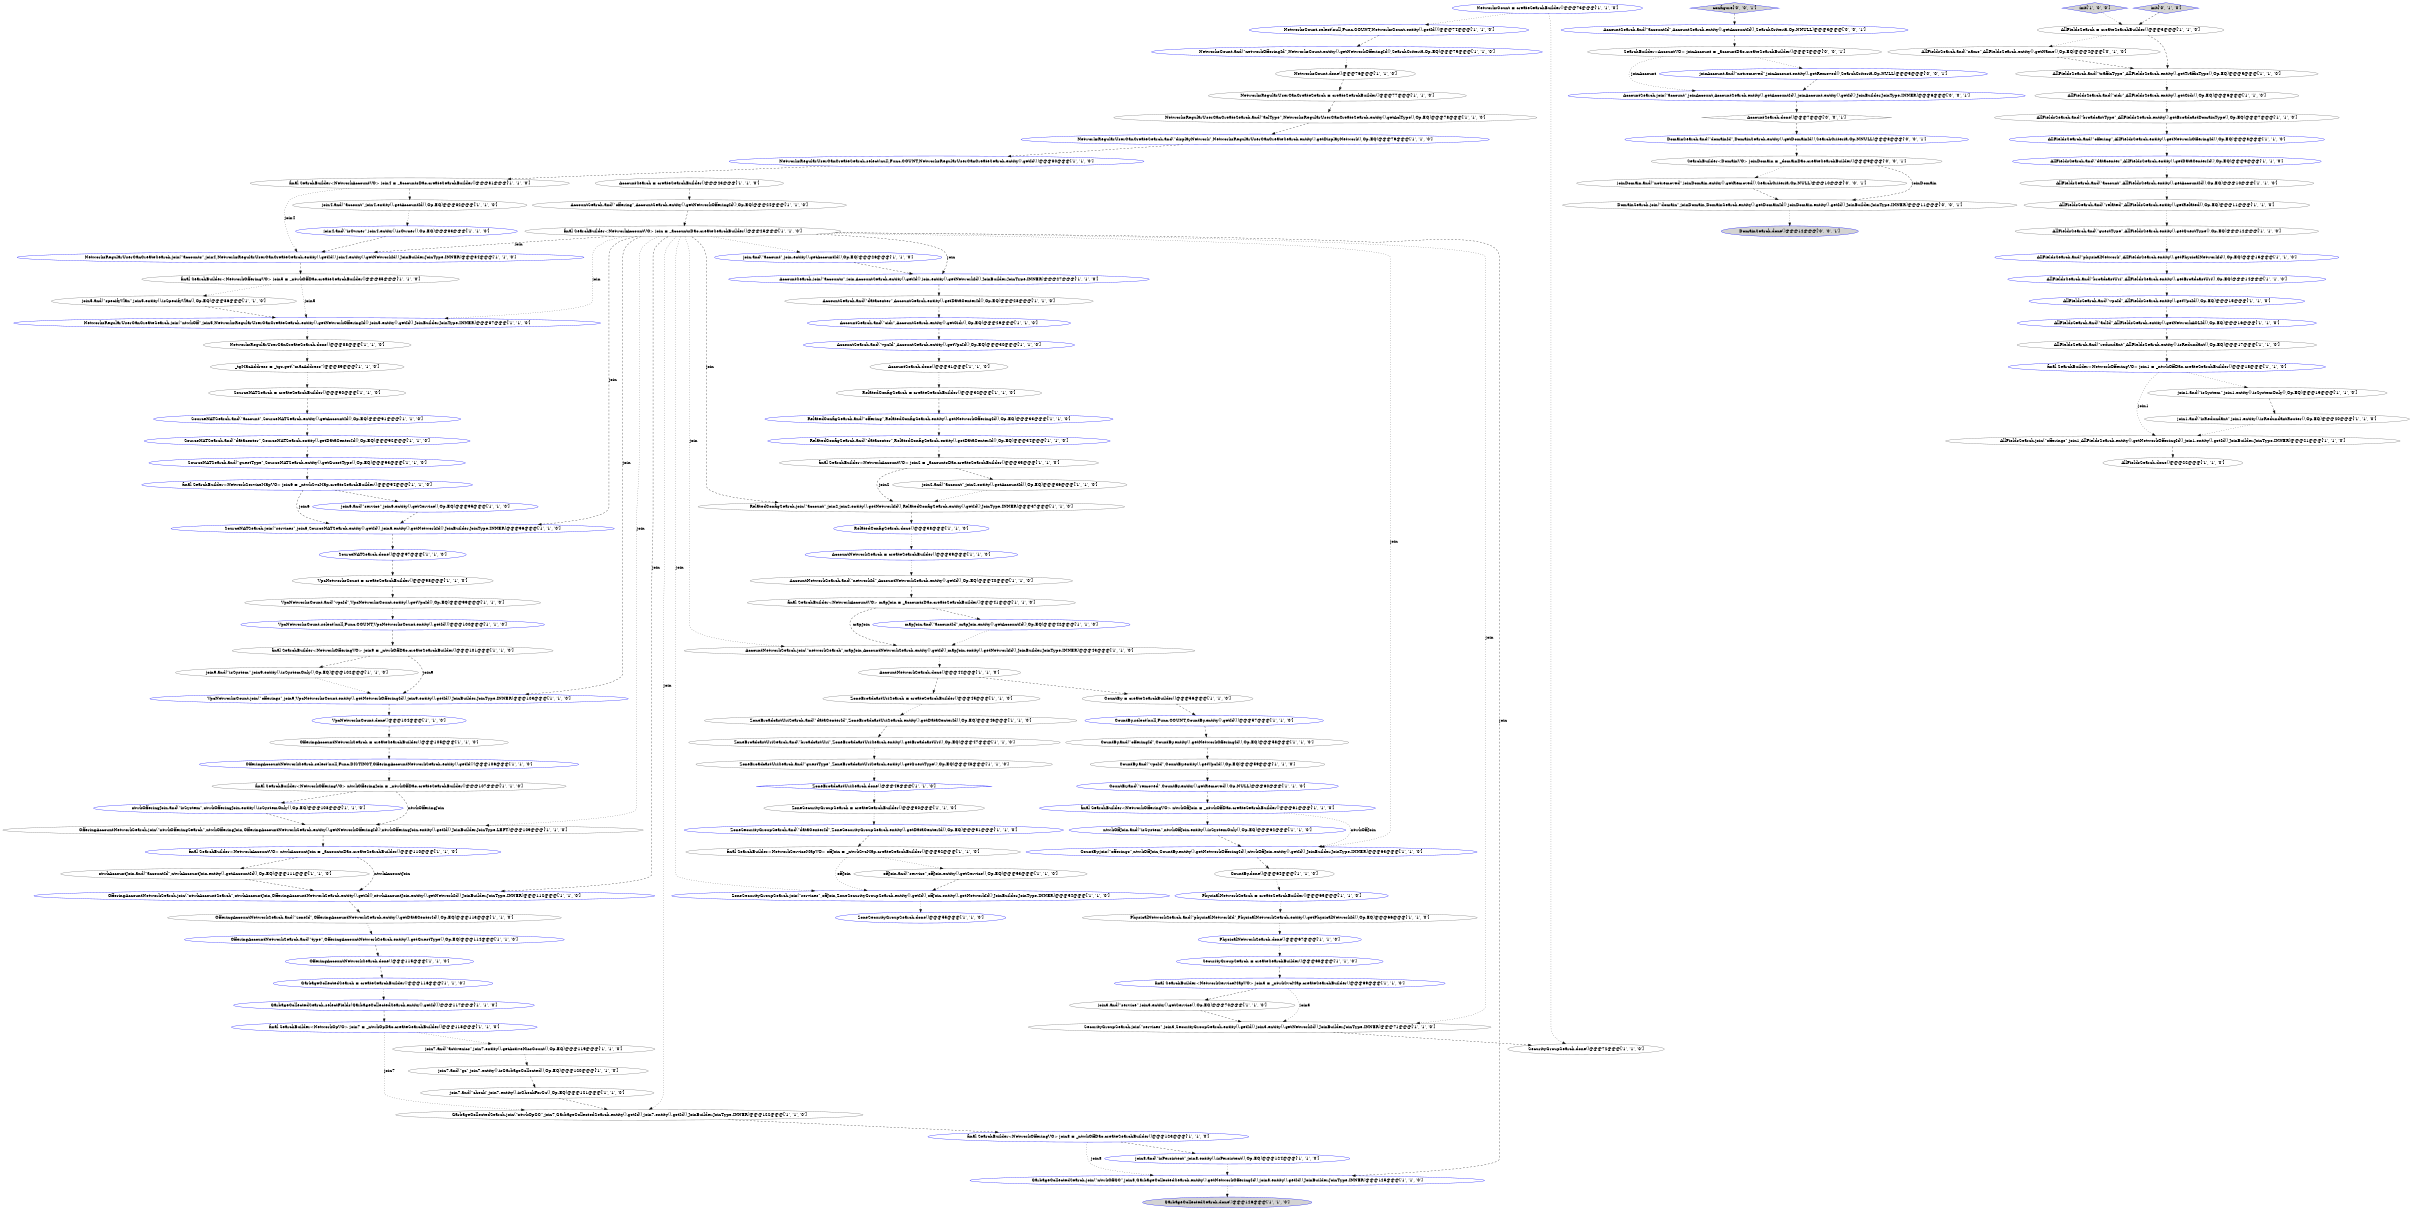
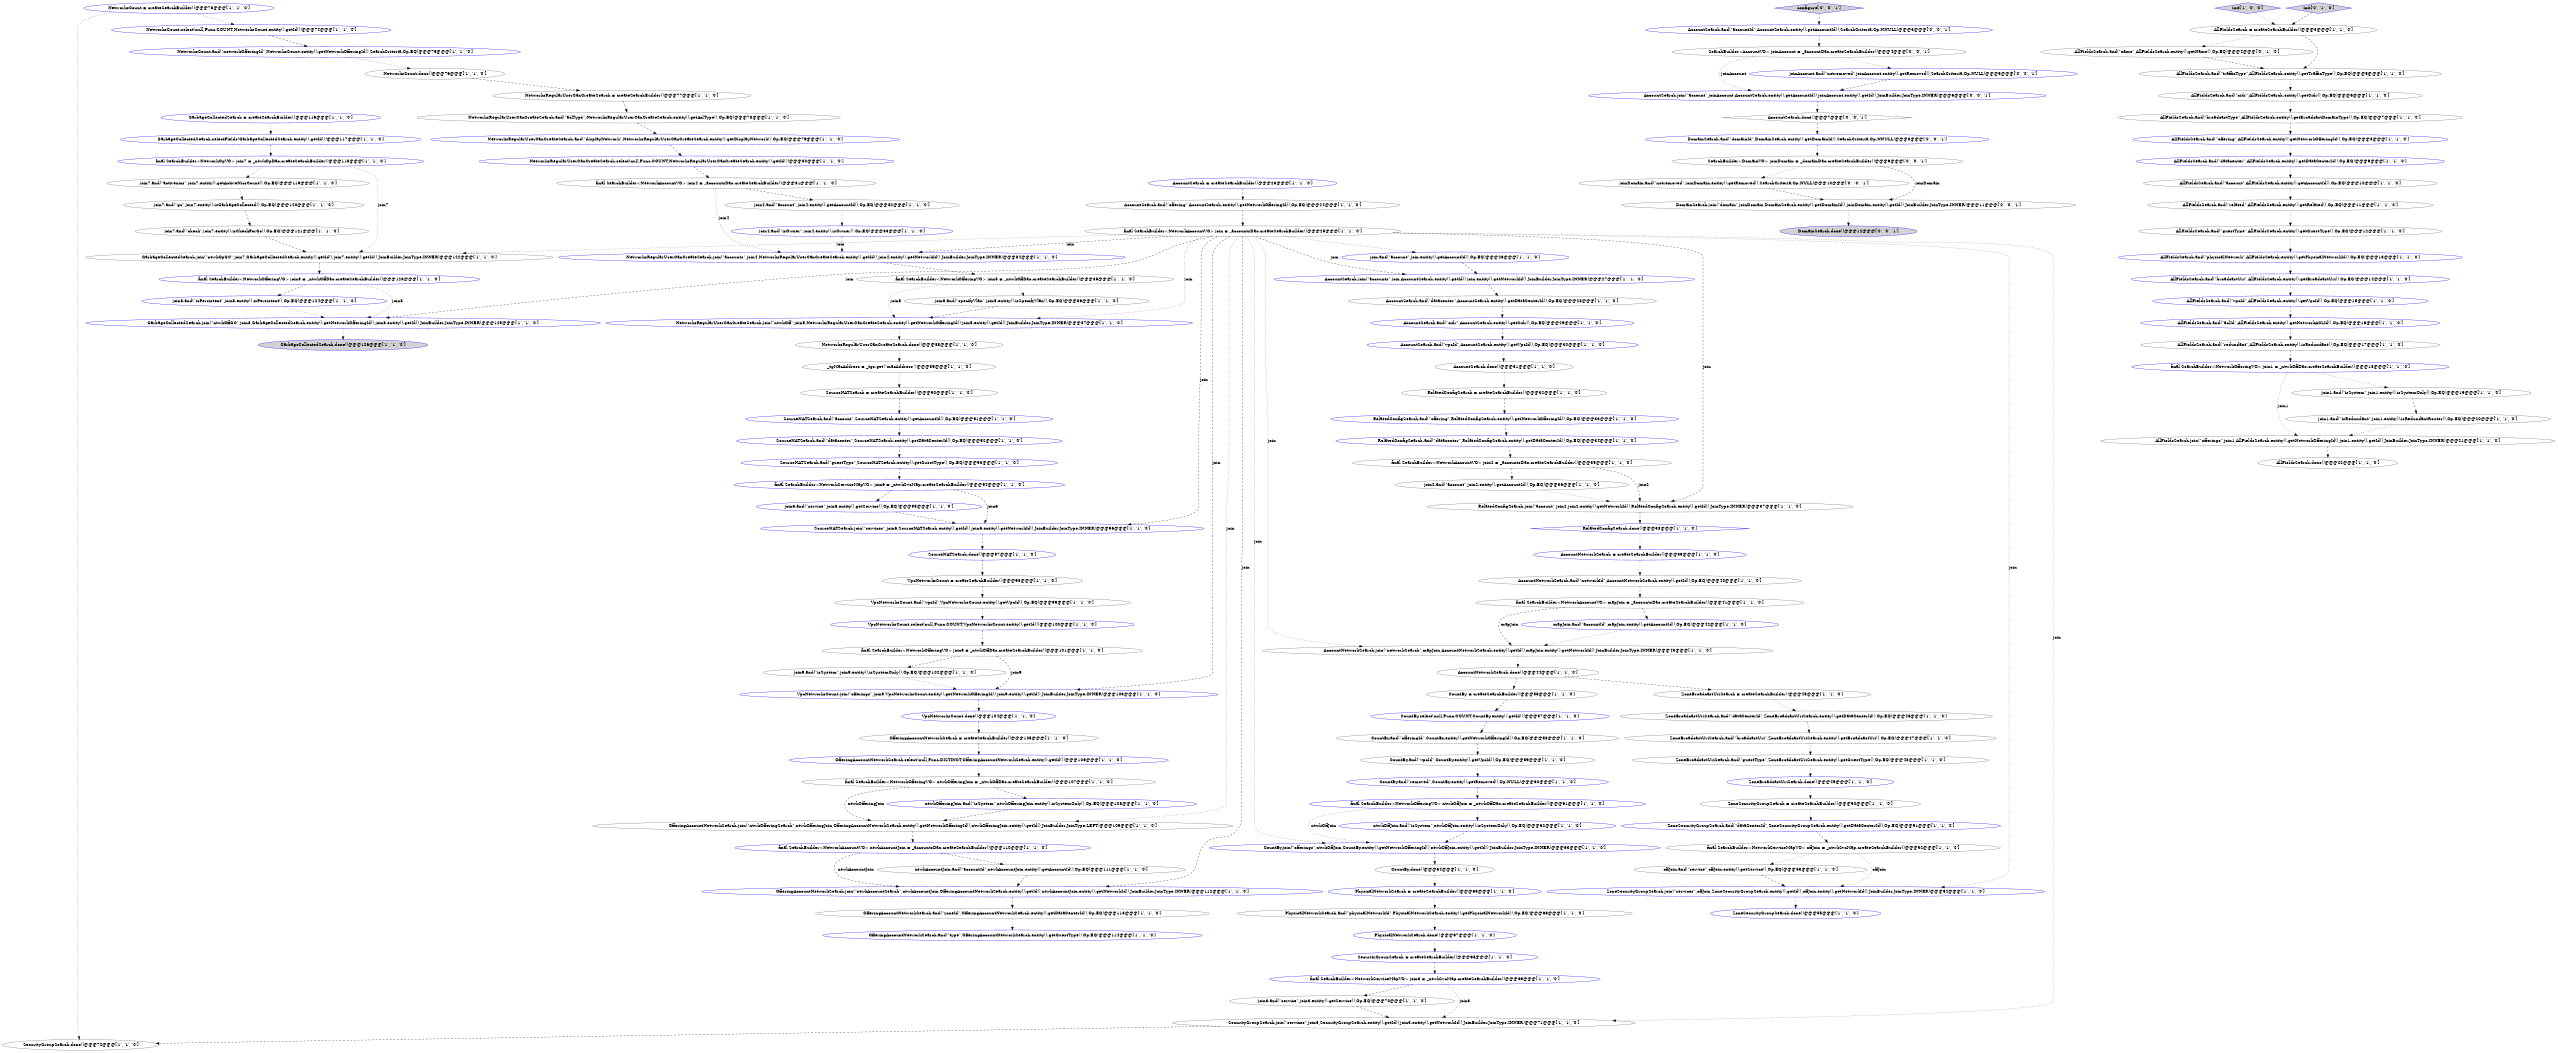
node "AccountSearch = createSearchBuilder()@@@23@@@['1', '1', '0']": color gray40 -> blue
node "RelatedConfigSearch.done()@@@38@@@['1', '1', '0']": shape ellipse -> diamond
node "ZoneBroadcastUriSearch.done()@@@49@@@['1', '1', '0']": shape diamond -> ellipse
node "OfferingAccountNetworkSearch.done()@@@115@@@['1', '1', '0']": removed
